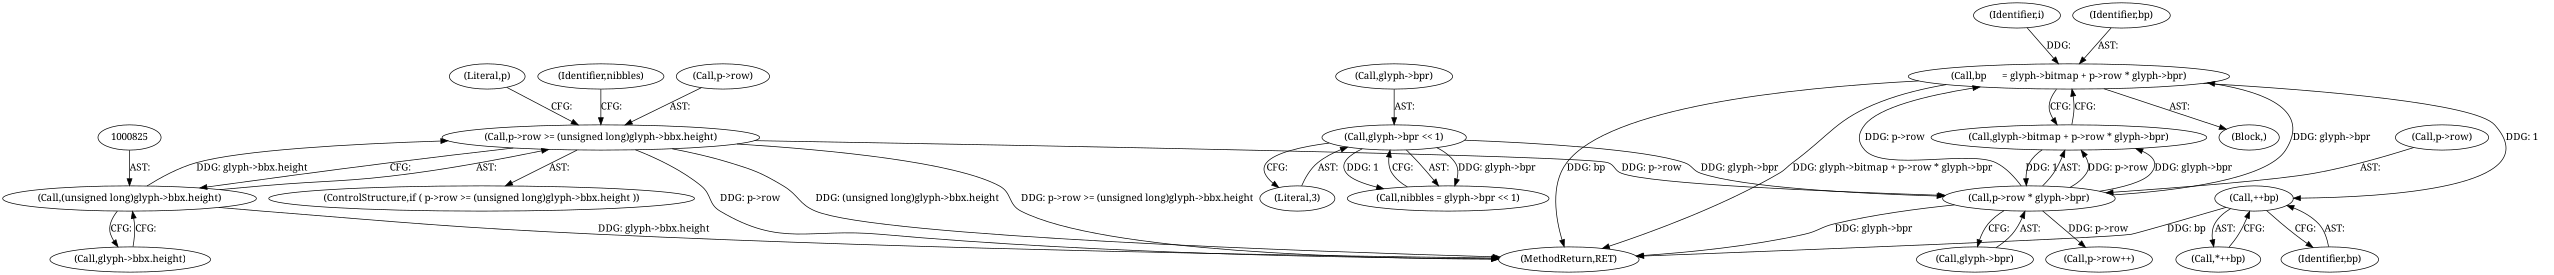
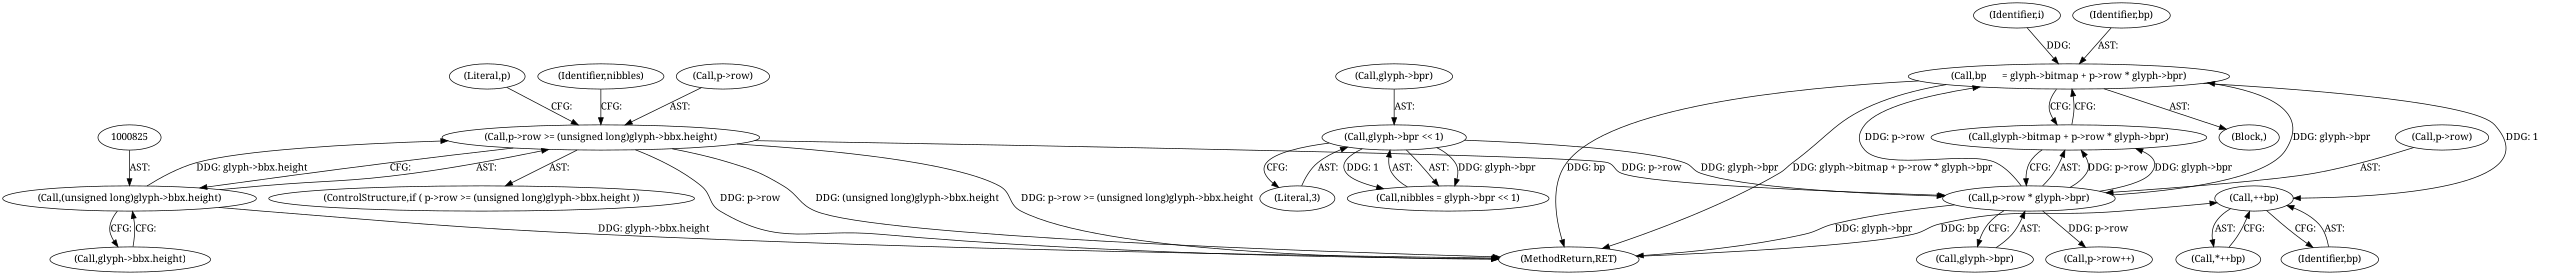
edge "(Call,nibbles = glyph->bpr << 1)" -> "(Call,glyph->bpr << 1)": label "CFG: " -> "AST: "
edge "(Call,glyph->bitmap + p->row * glyph->bpr)" -> "(Call,p->row * glyph->bpr)": label "DDG: 1" -> "CFG: "
edge "(Call,++bp)" -> "(MethodReturn,RET)": reversed
